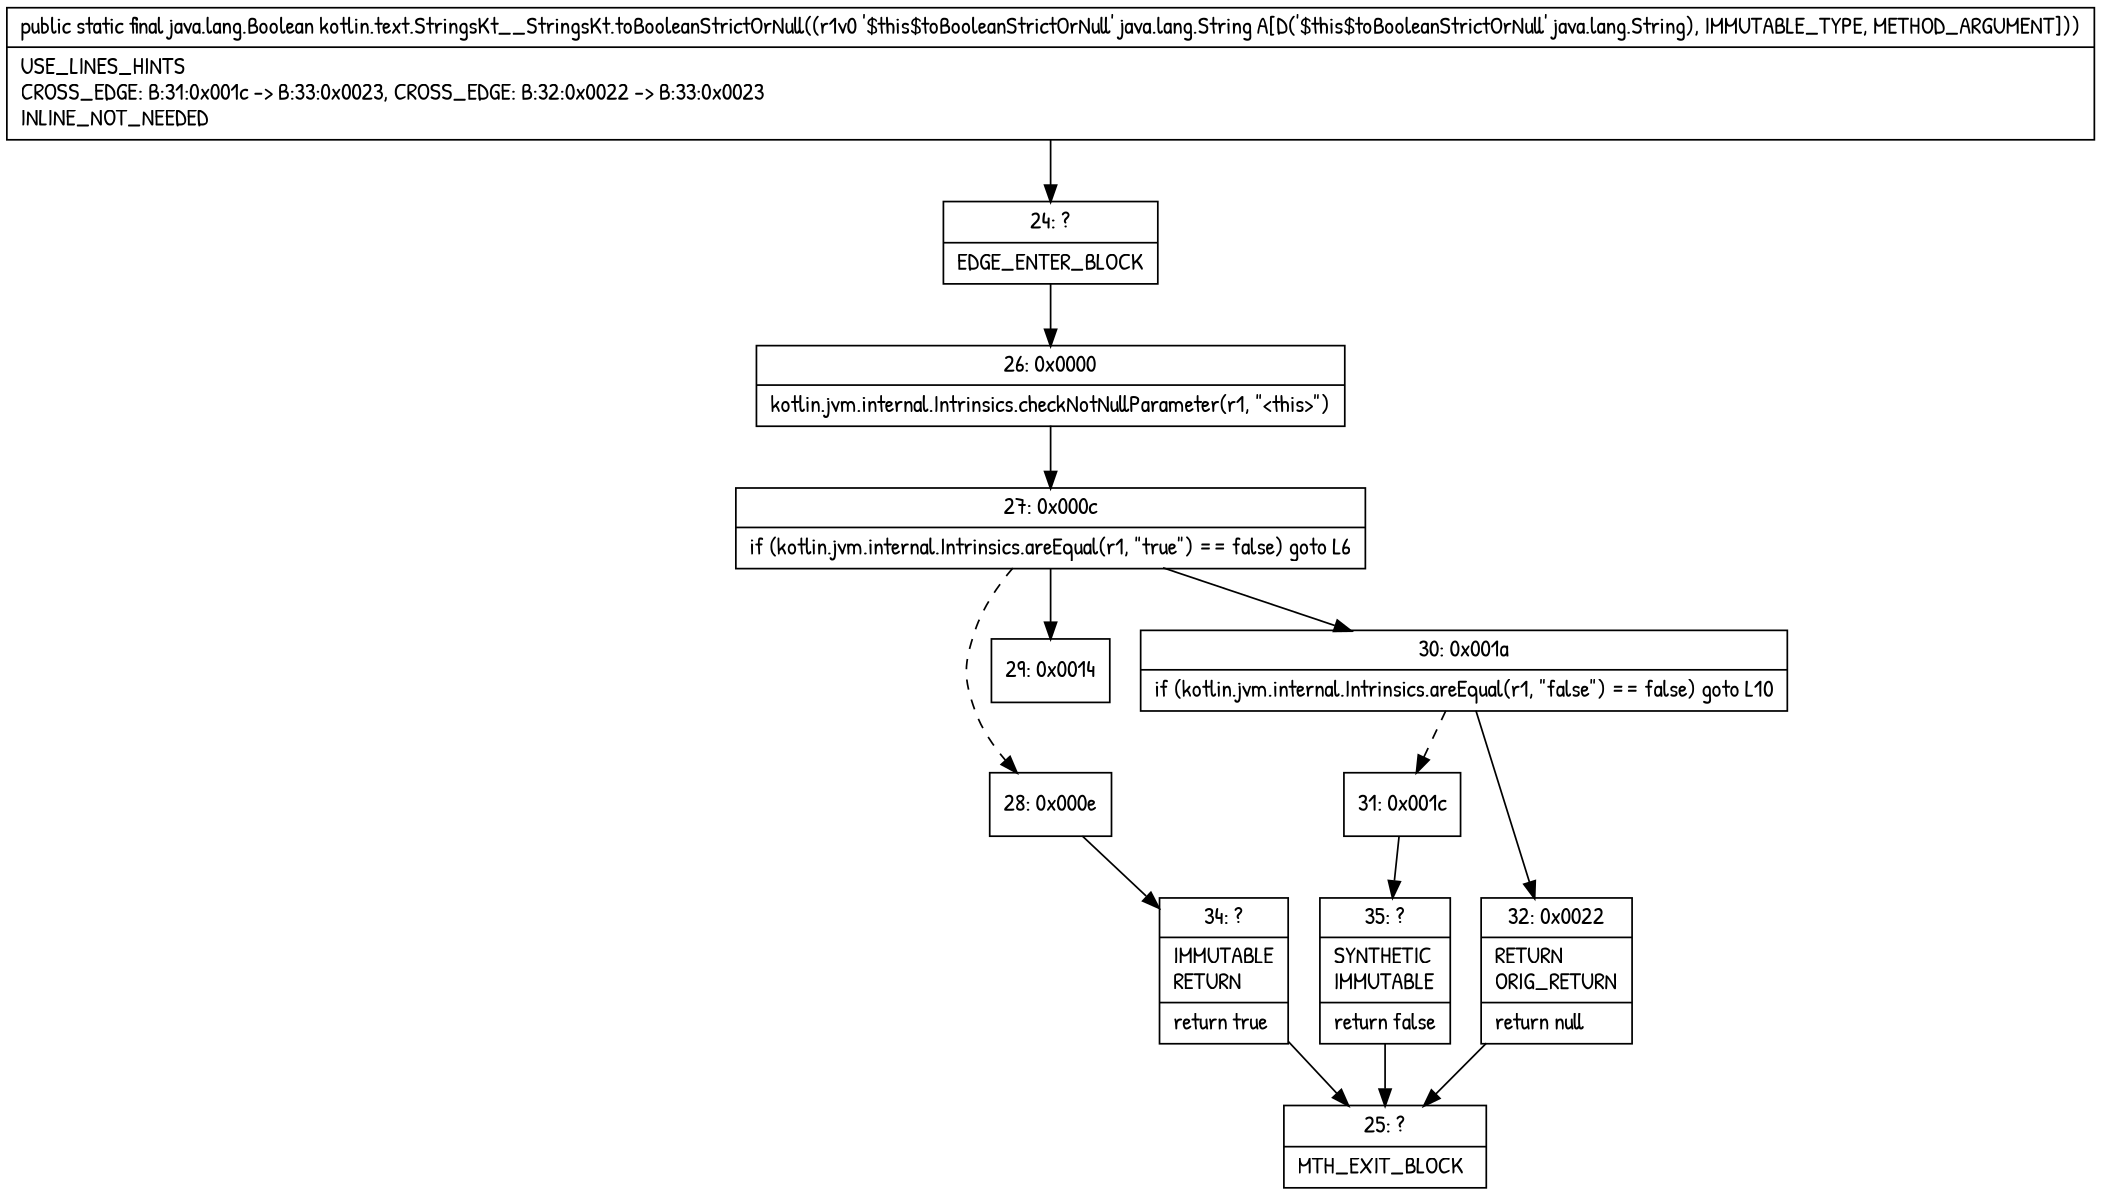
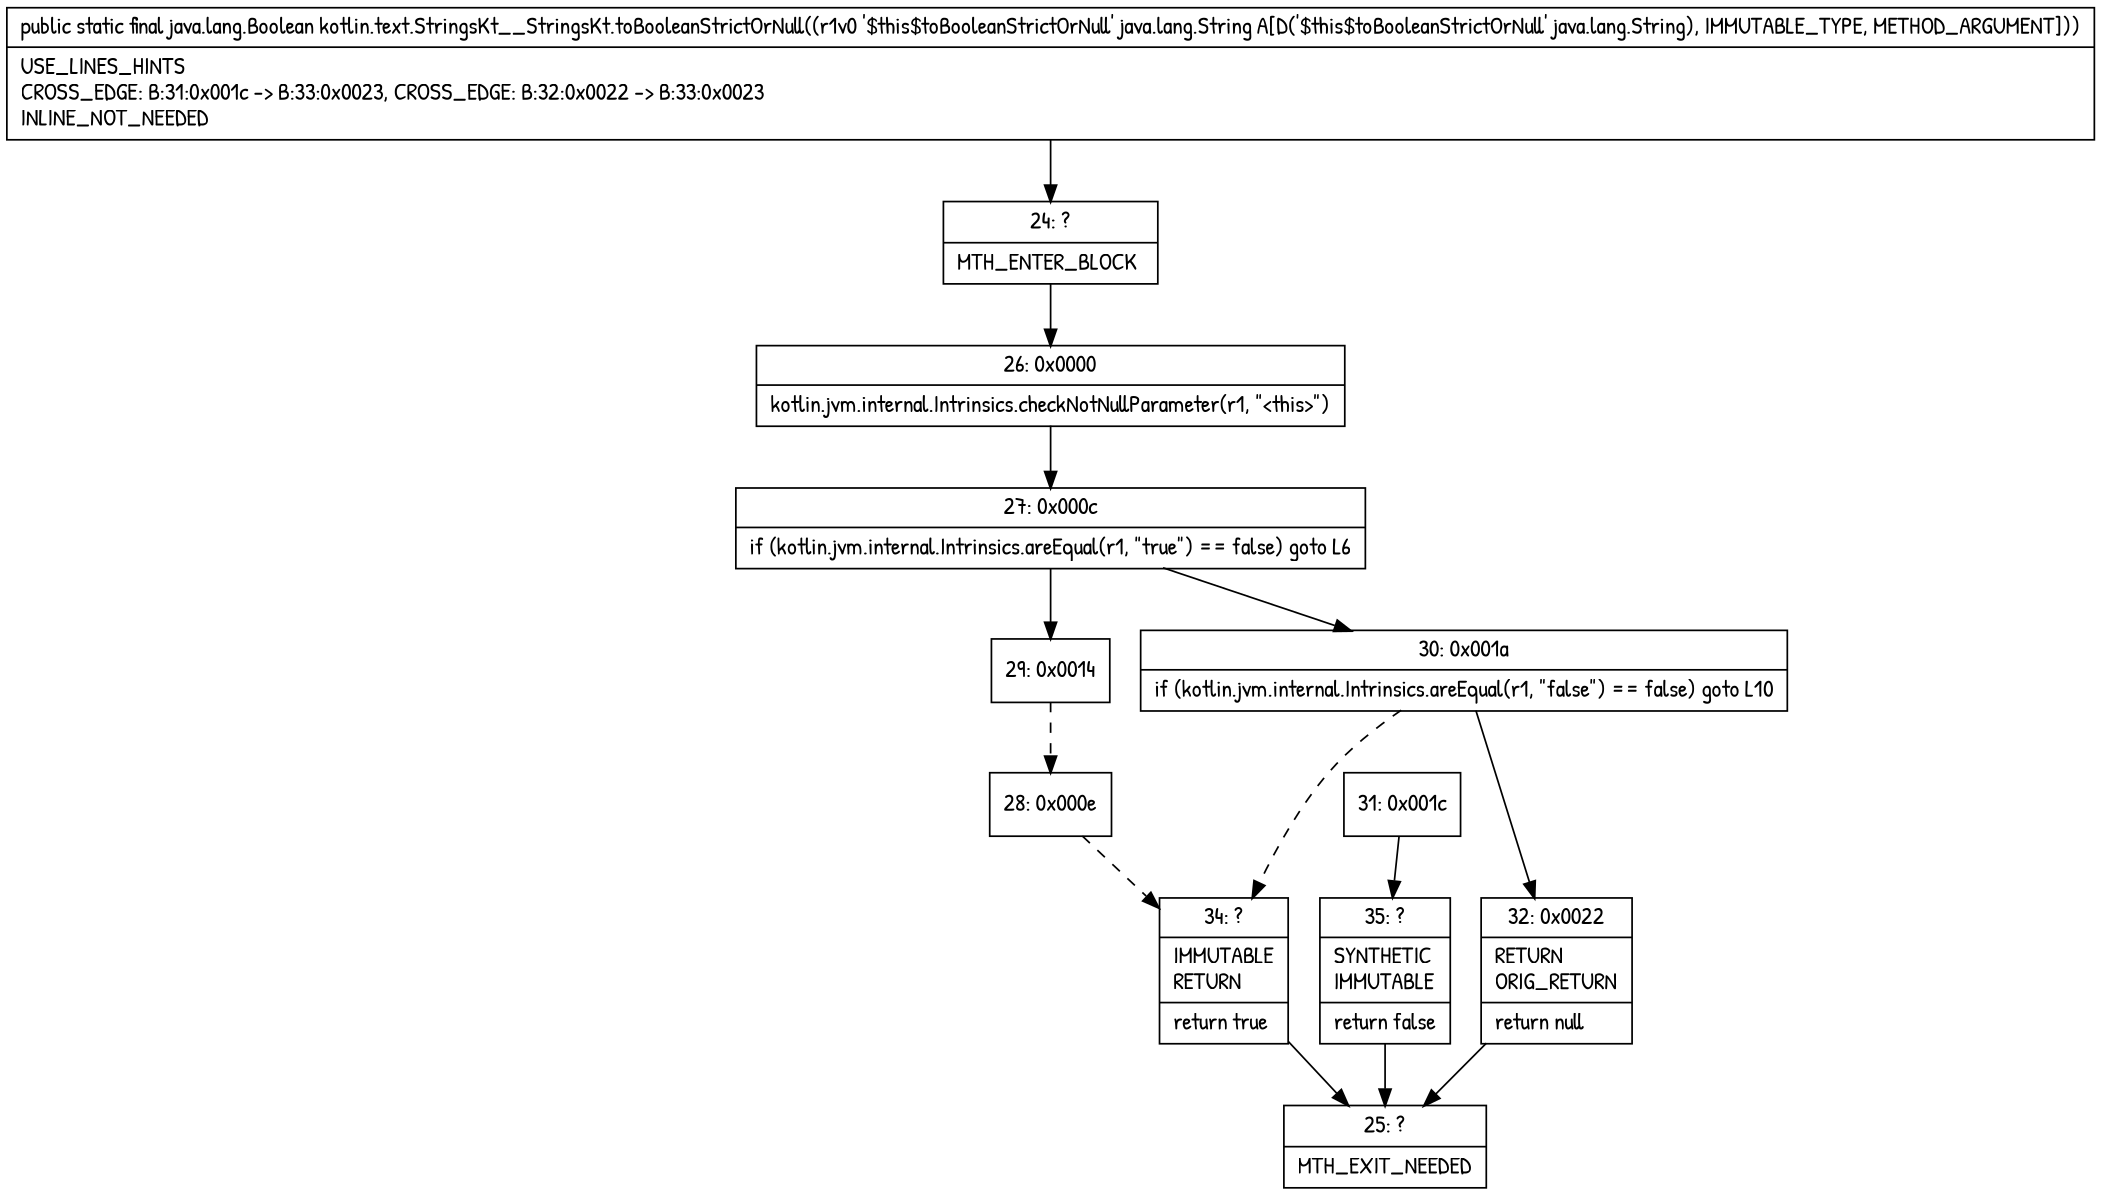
node "24: ?": text "EDGE_ENTER_BLOCK" -> "MTH_ENTER_BLOCK"
edge "27: 0x000c" -> "28: 0x000e": now "29: 0x0014" -> "28: 0x000e"
edge "30: 0x001a" -> "31: 0x001c": now "30: 0x001a" -> "34: ?"
edge "28: 0x000e" -> "34: ?": style solid -> dashed
node "25: ?": text "MTH_EXIT_BLOCK" -> "MTH_EXIT_NEEDED"
